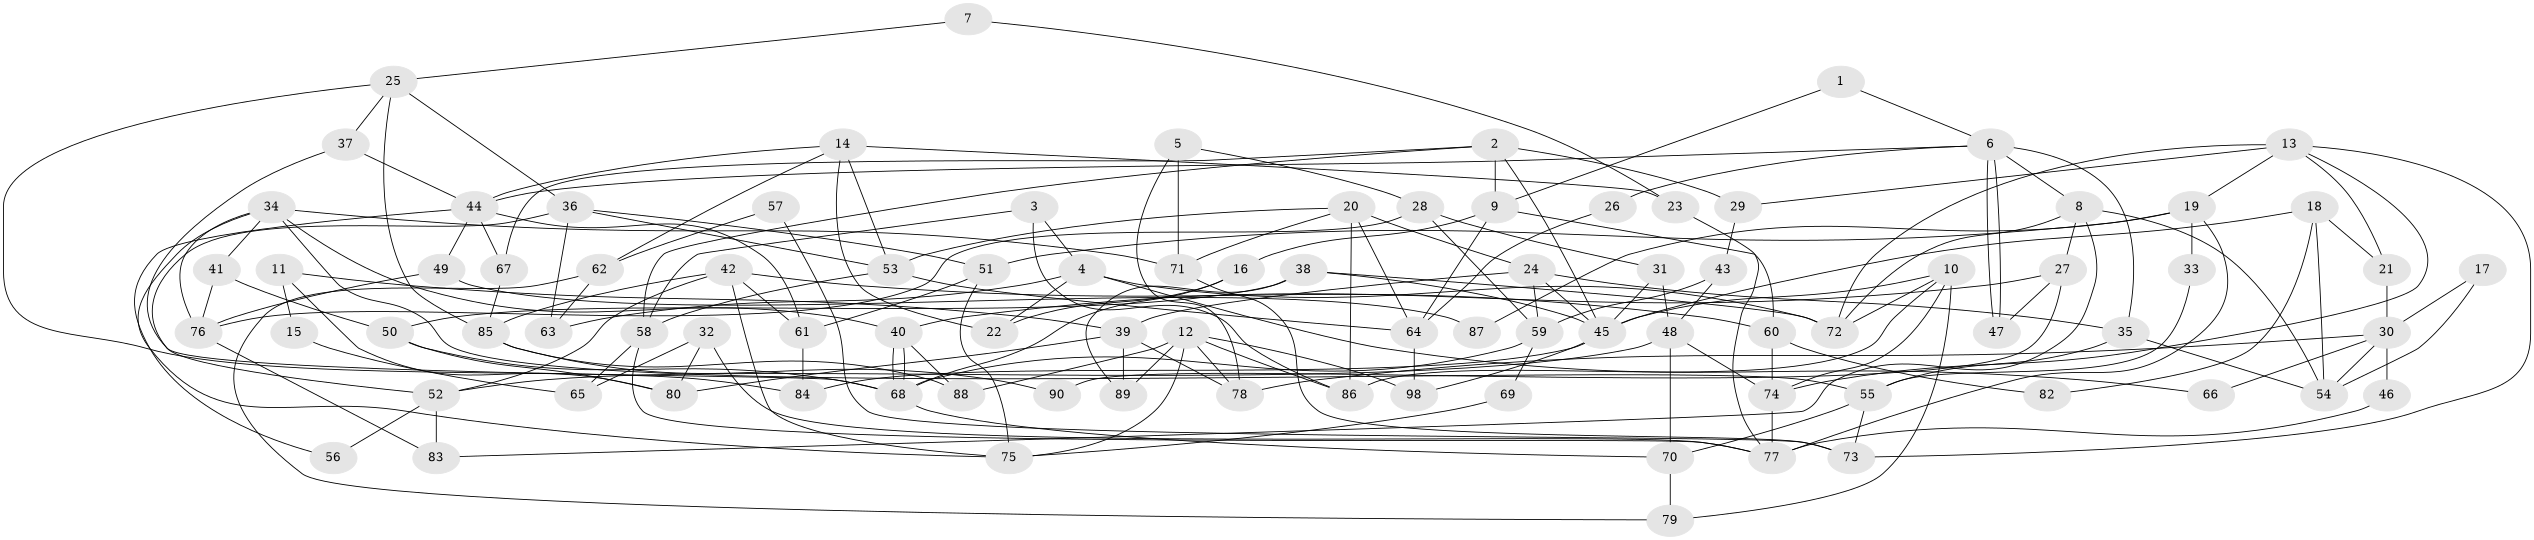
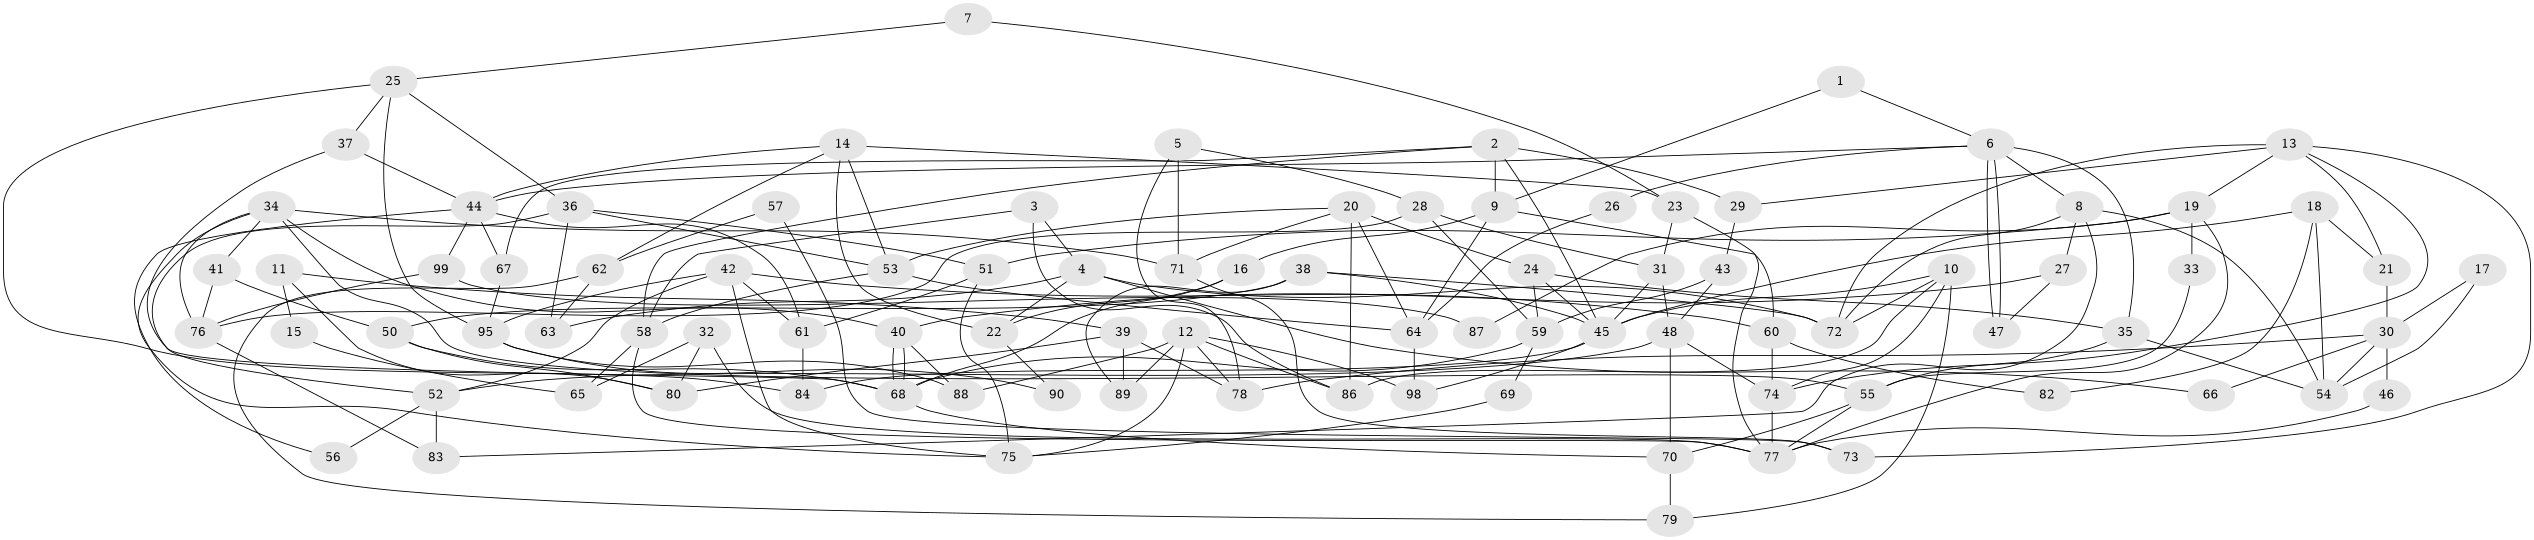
edge "23" -- "31": added
node "49": label "49" -> "99"
edge "24" -- "39": removed
node "85": label "85" -> "95"
edge "27" -- "90": now "22" -- "90"
edge "55" -- "73": now "55" -- "77"
